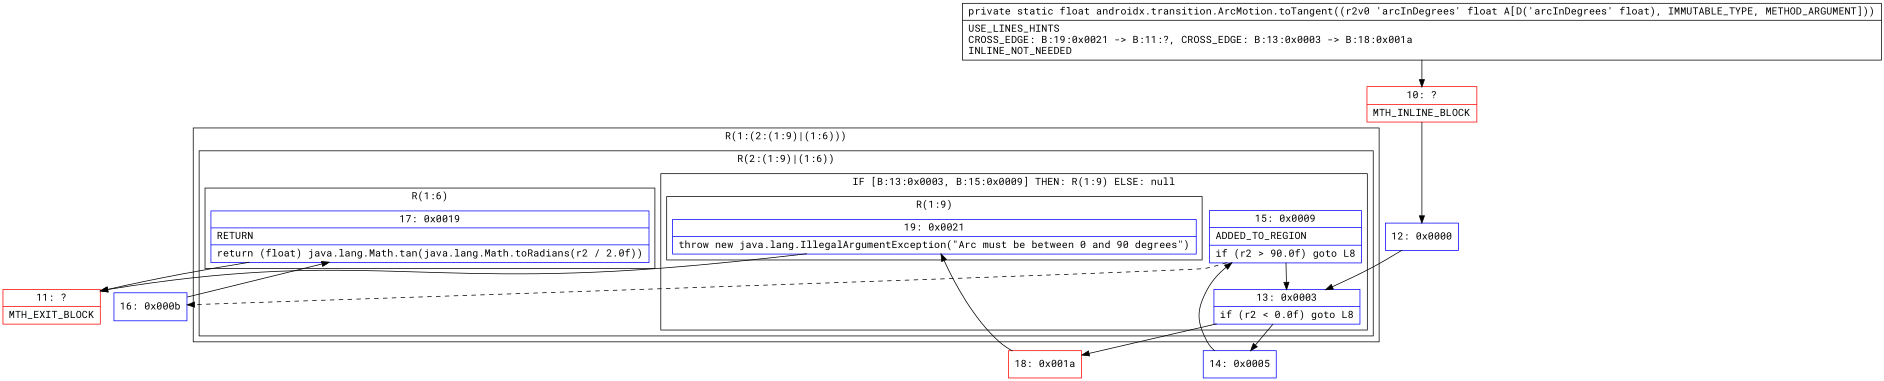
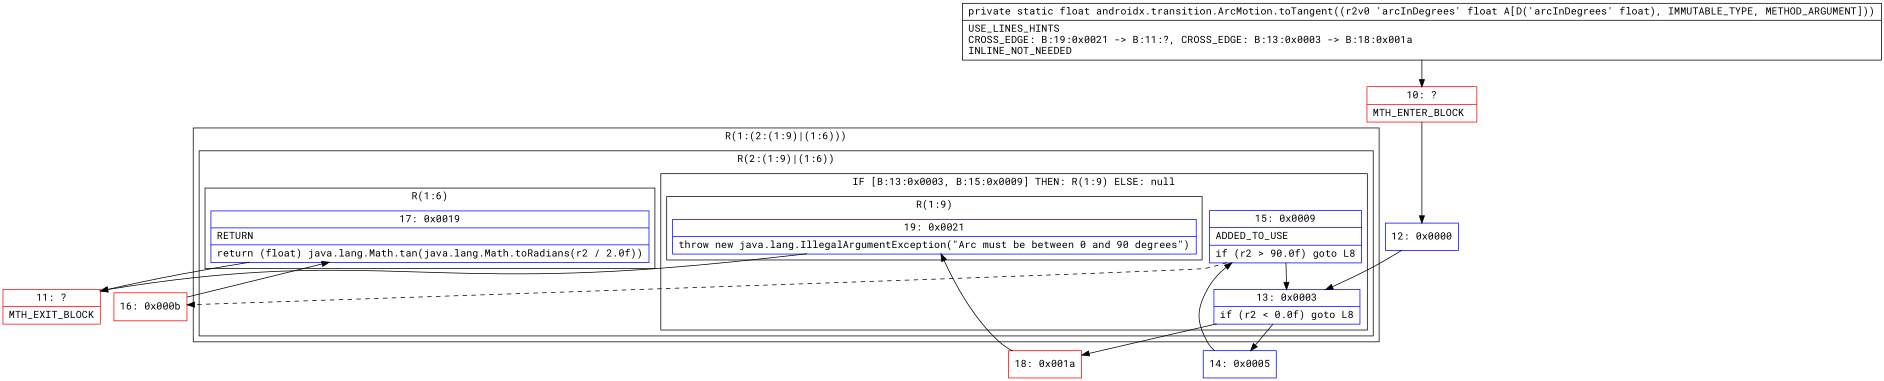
node "10: ?": text "MTH_INLINE_BLOCK" -> "MTH_ENTER_BLOCK"
node "15: 0x0009": text "ADDED_TO_REGION" -> "ADDED_TO_USE"
node "16: 0x000b": color blue -> red
